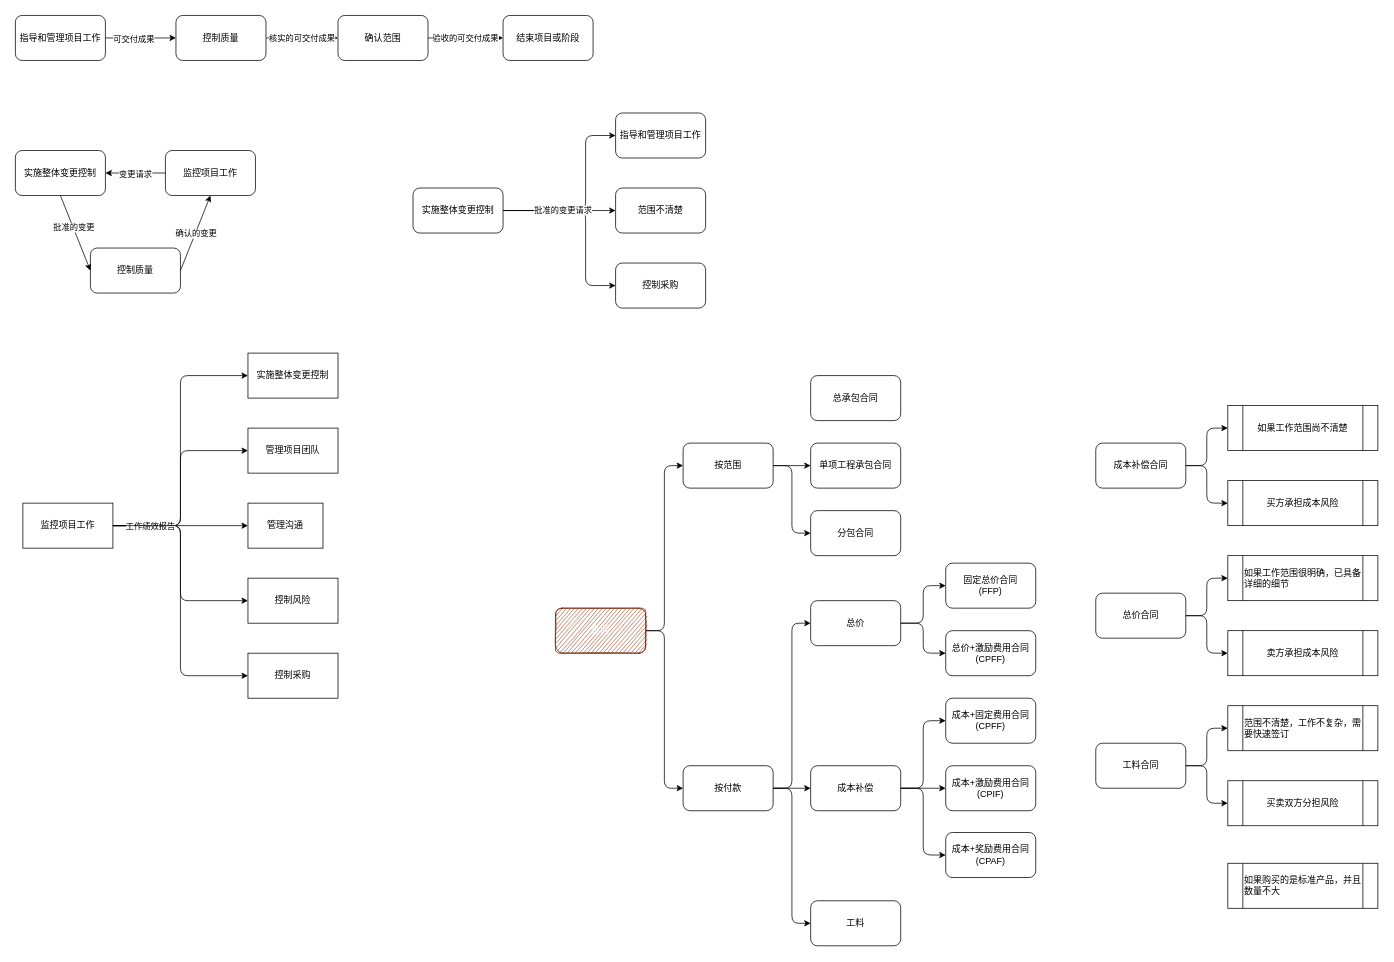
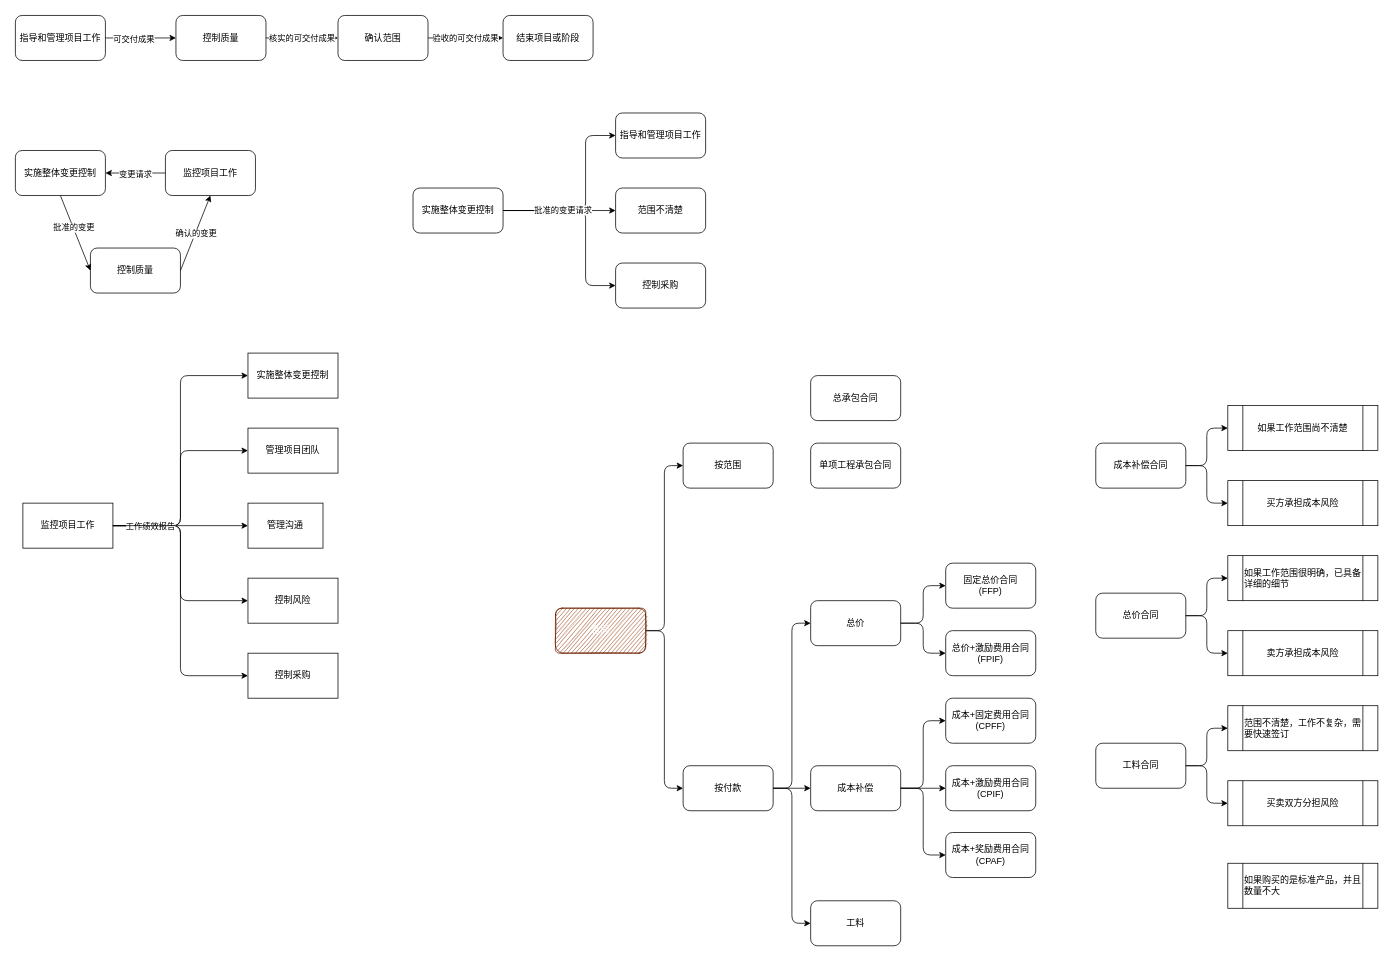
edge "按范围" -> "单项工程承包合同": removed
edge "按范围" -> "分包合同": removed
node "分包合同": removed
node "总价+激励费用合同(CPFF)": label "总价+激励费用合同(CPFF)" -> "总价+激励费用合同(FPIF)"
